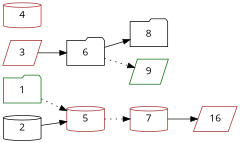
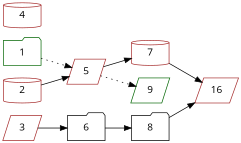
edge "6" -> "9": now "5" -> "9"
edge "8" -> "16": added
node "5": shape cylinder -> parallelogram
edge "5" -> "7": style dotted -> solid
node "2": color black -> brown
